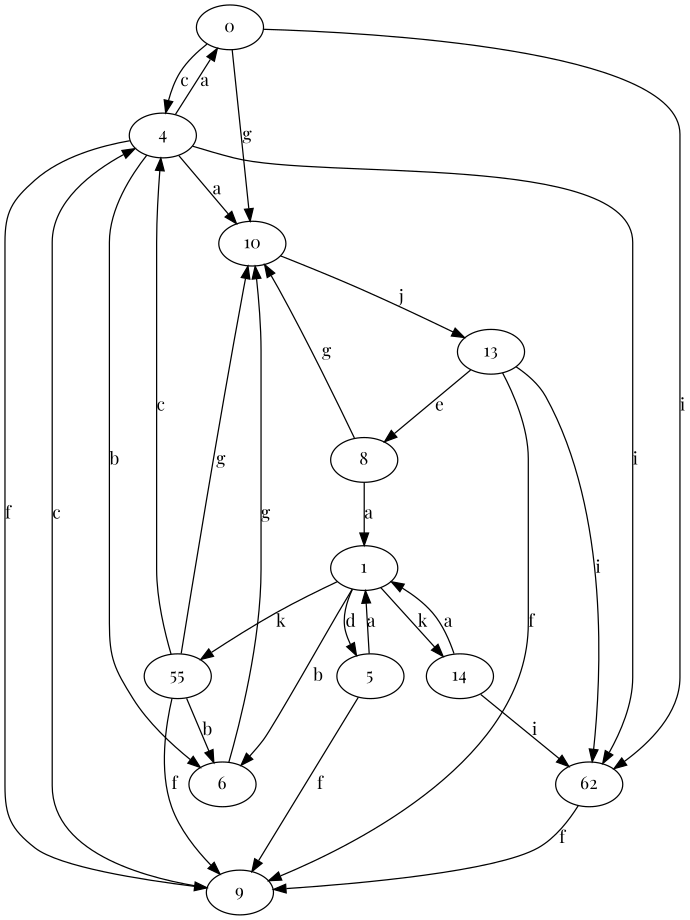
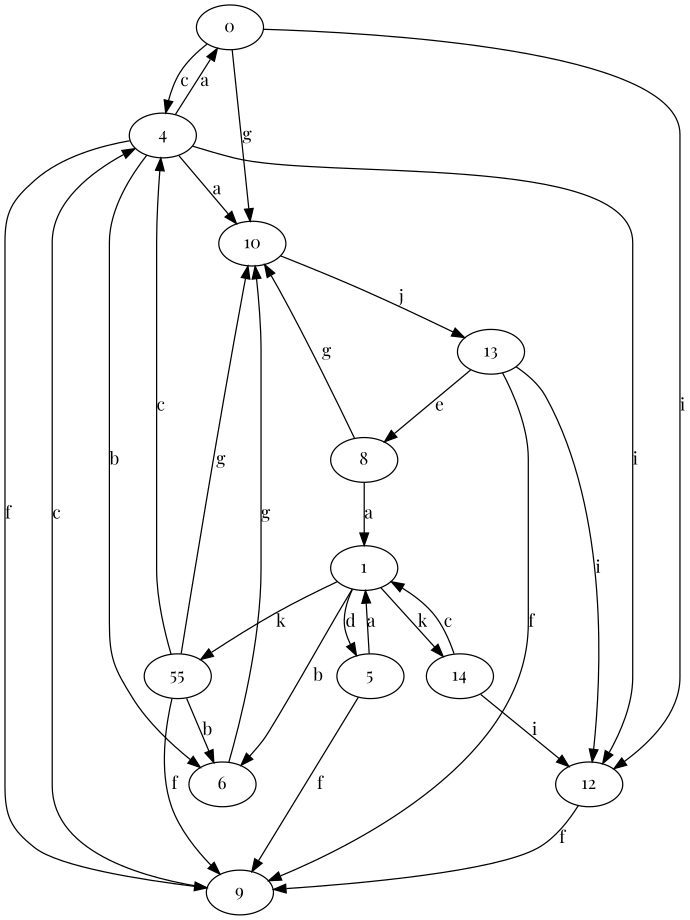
edge "14" -> "1": label "a" -> "c"
node "62": label "62" -> "12"
